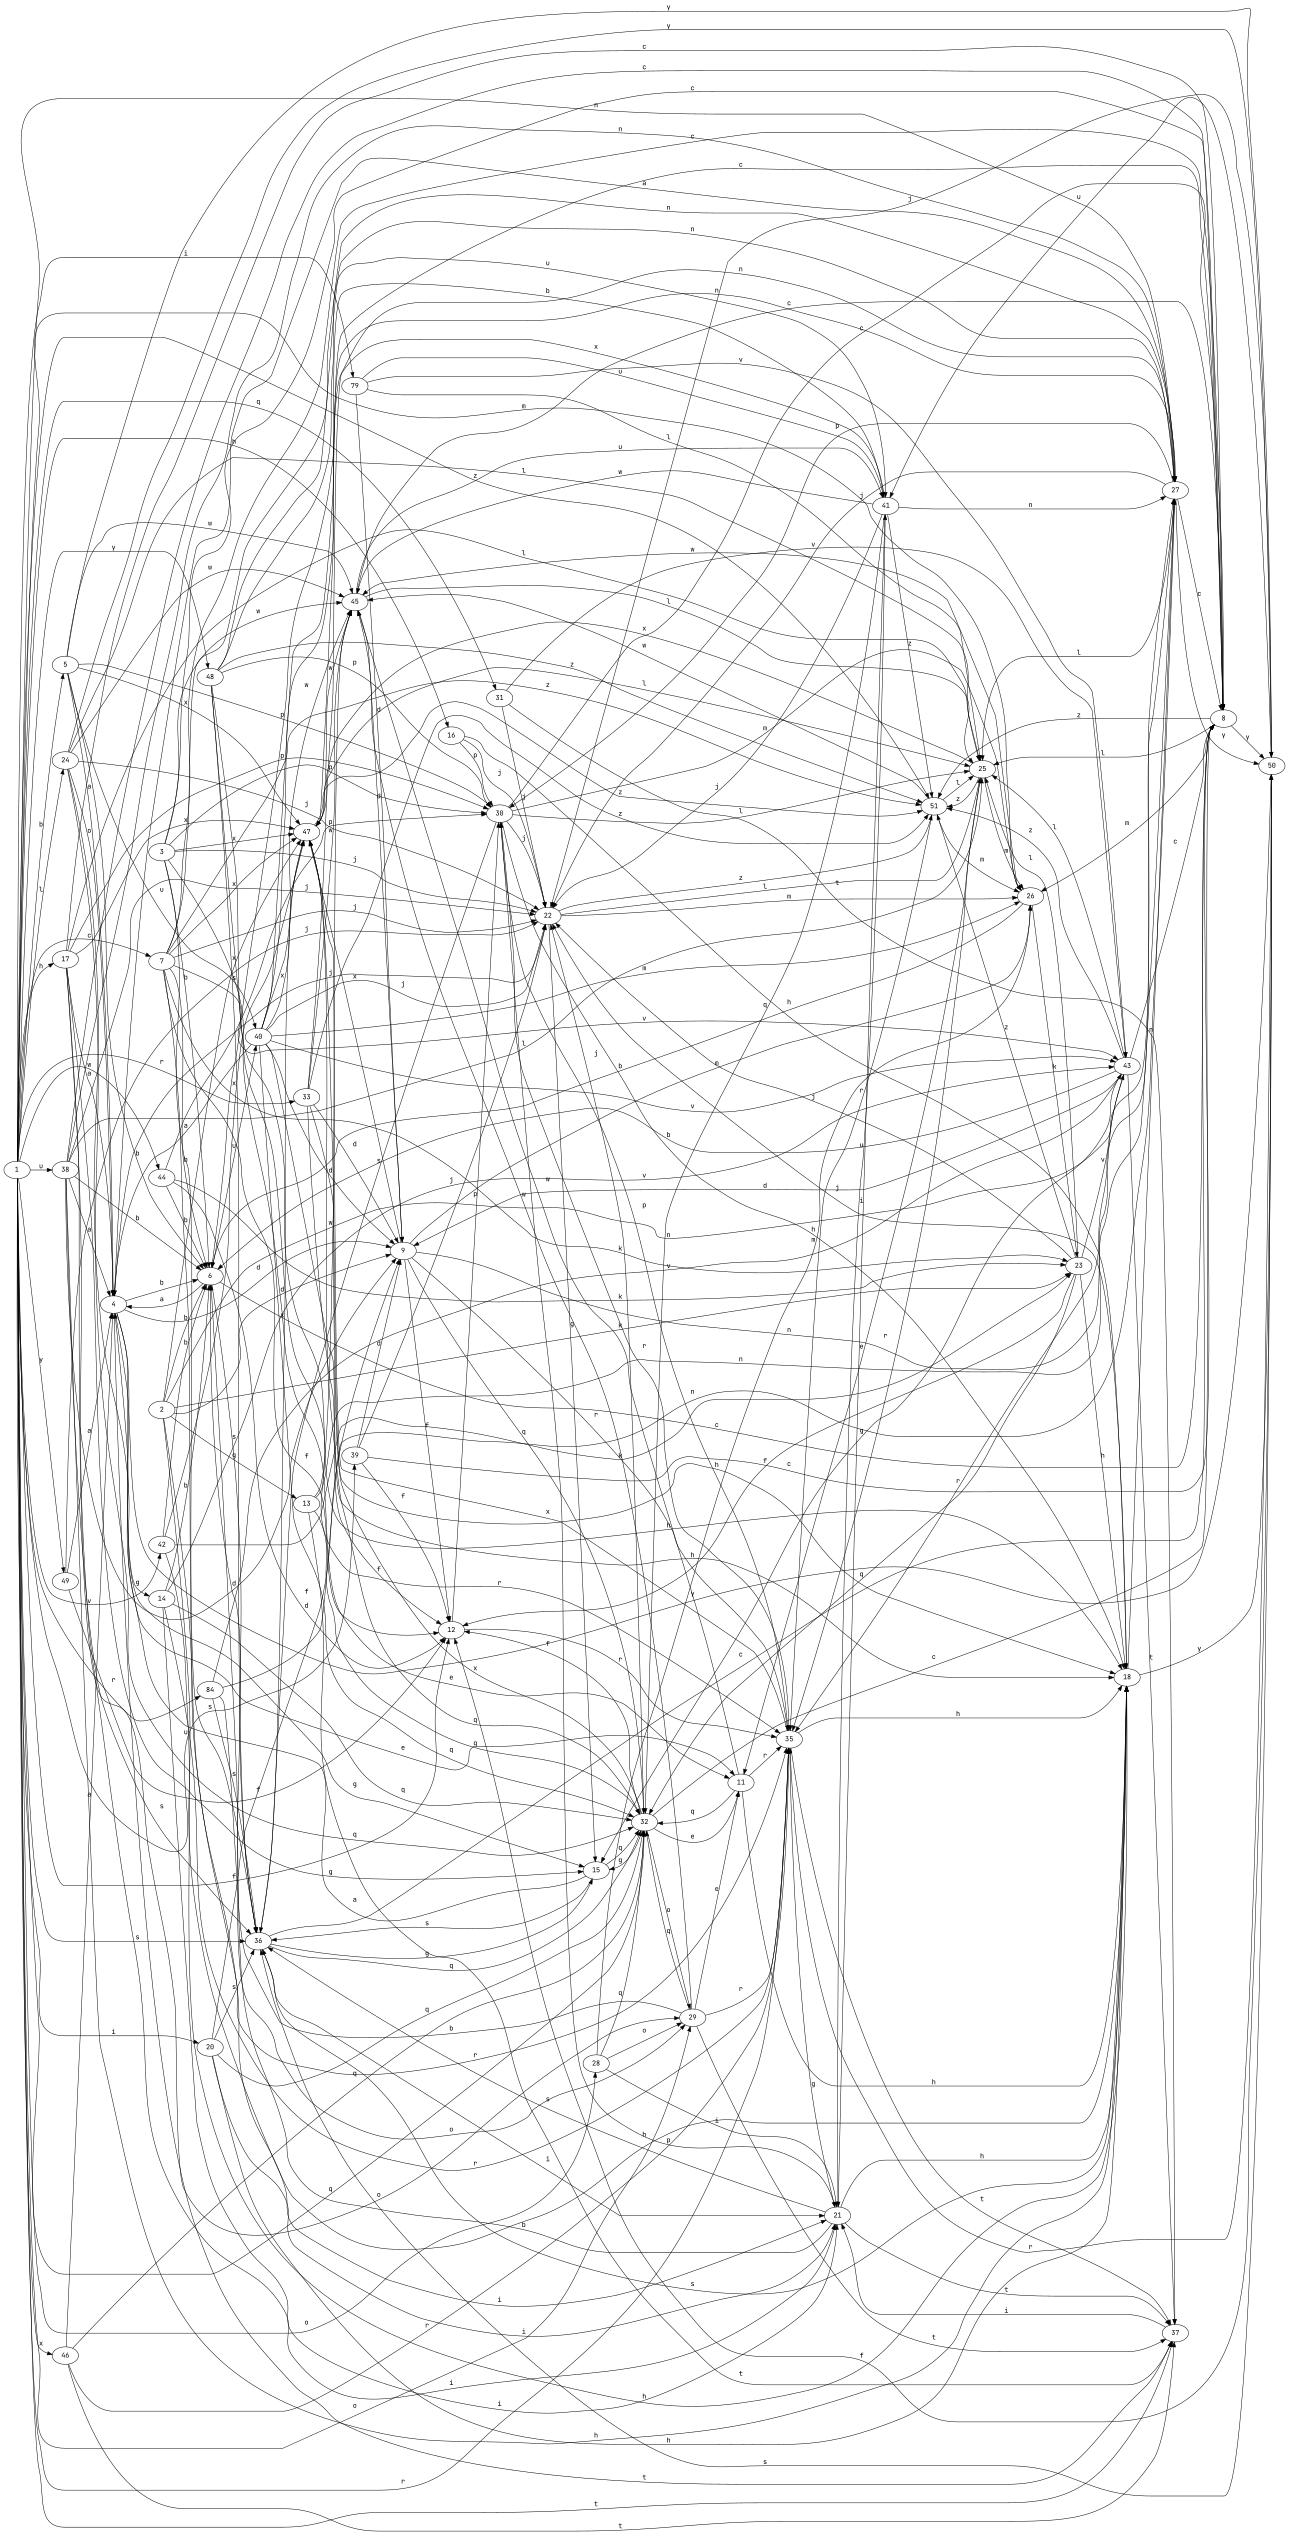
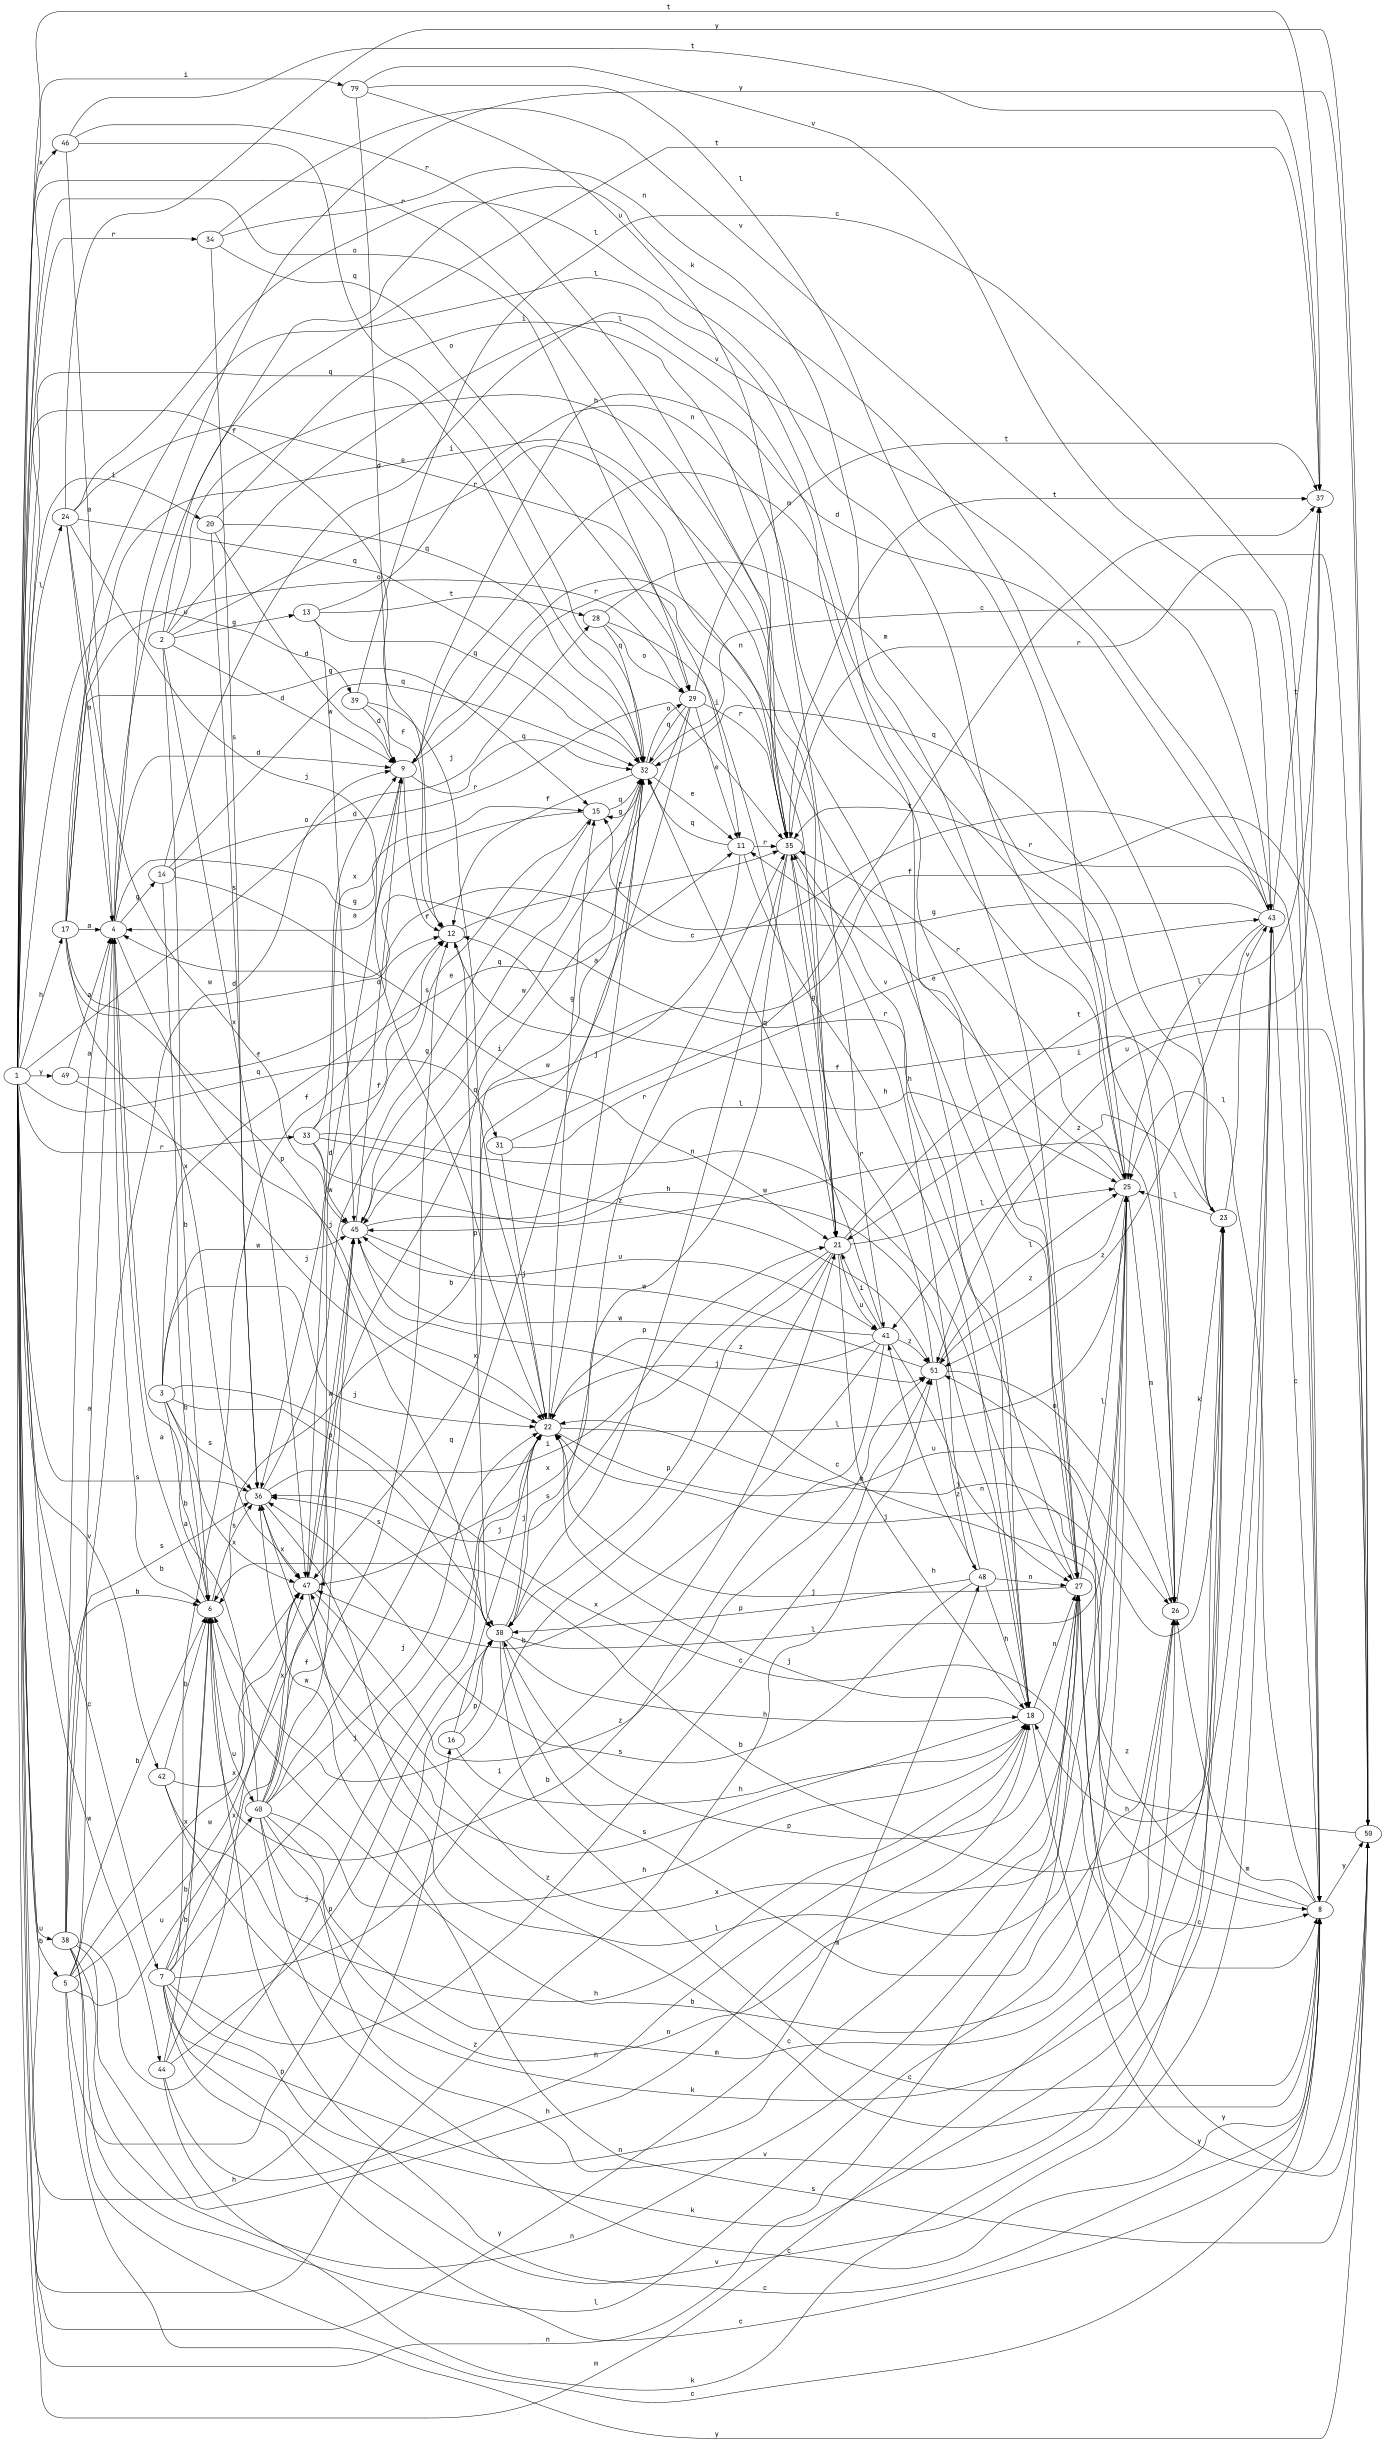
edge "48" -> "51": reversed
edge "24" -> "4": label "o" -> "a"
edge "21" -> "25": added, label "l"
edge "2" -> "27": label "n" -> "l"
node "84": label "84" -> "34"
edge "36" -> "32": now "45" -> "32"
edge "13" -> "37": now "13" -> "28"
edge "20" -> "18": now "44" -> "18"
